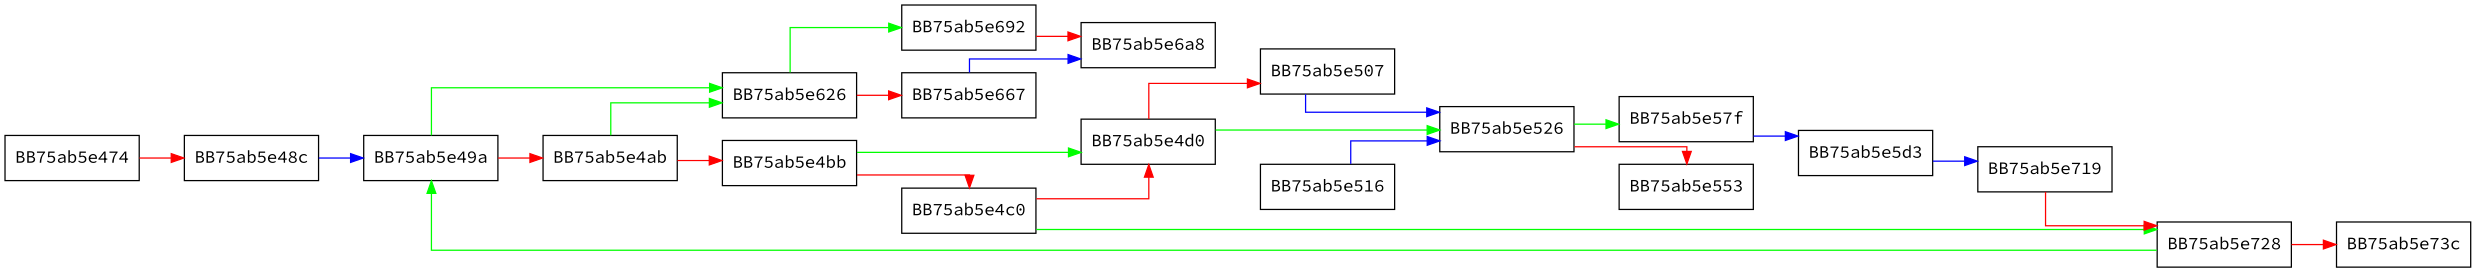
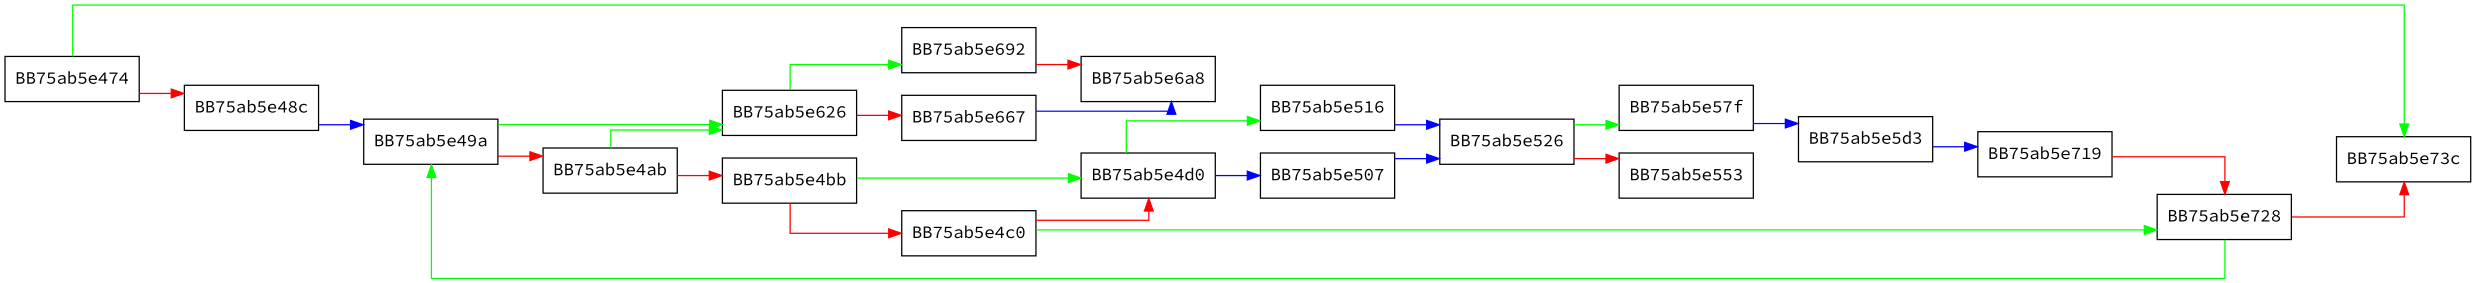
edge "BB75ab5e474" -> "BB75ab5e73c": added
edge "BB75ab5e4d0" -> "BB75ab5e507": color red -> blue
edge "BB75ab5e4d0" -> "BB75ab5e526": now "BB75ab5e4d0" -> "BB75ab5e516"
